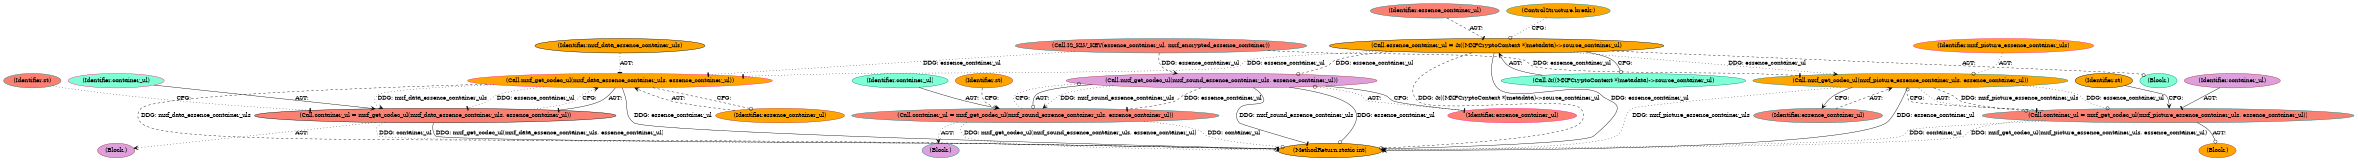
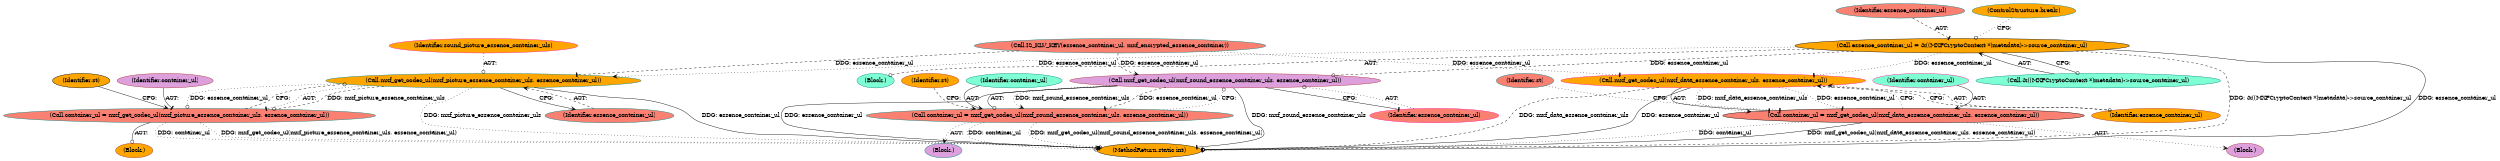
node "(Identifier,mxf_data_essence_container_uls)": removed
node "(Identifier,mxf_picture_essence_container_uls)": label "(Identifier,mxf_picture_essence_container_uls)" -> "(Identifier,sound_picture_essence_container_uls)"
